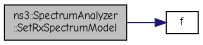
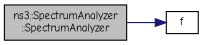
node "ns3::SpectrumAnalyzer ::SetRxSpectrumModel": label "ns3::SpectrumAnalyzer ::SetRxSpectrumModel" -> "ns3::SpectrumAnalyzer ::SpectrumAnalyzer"
